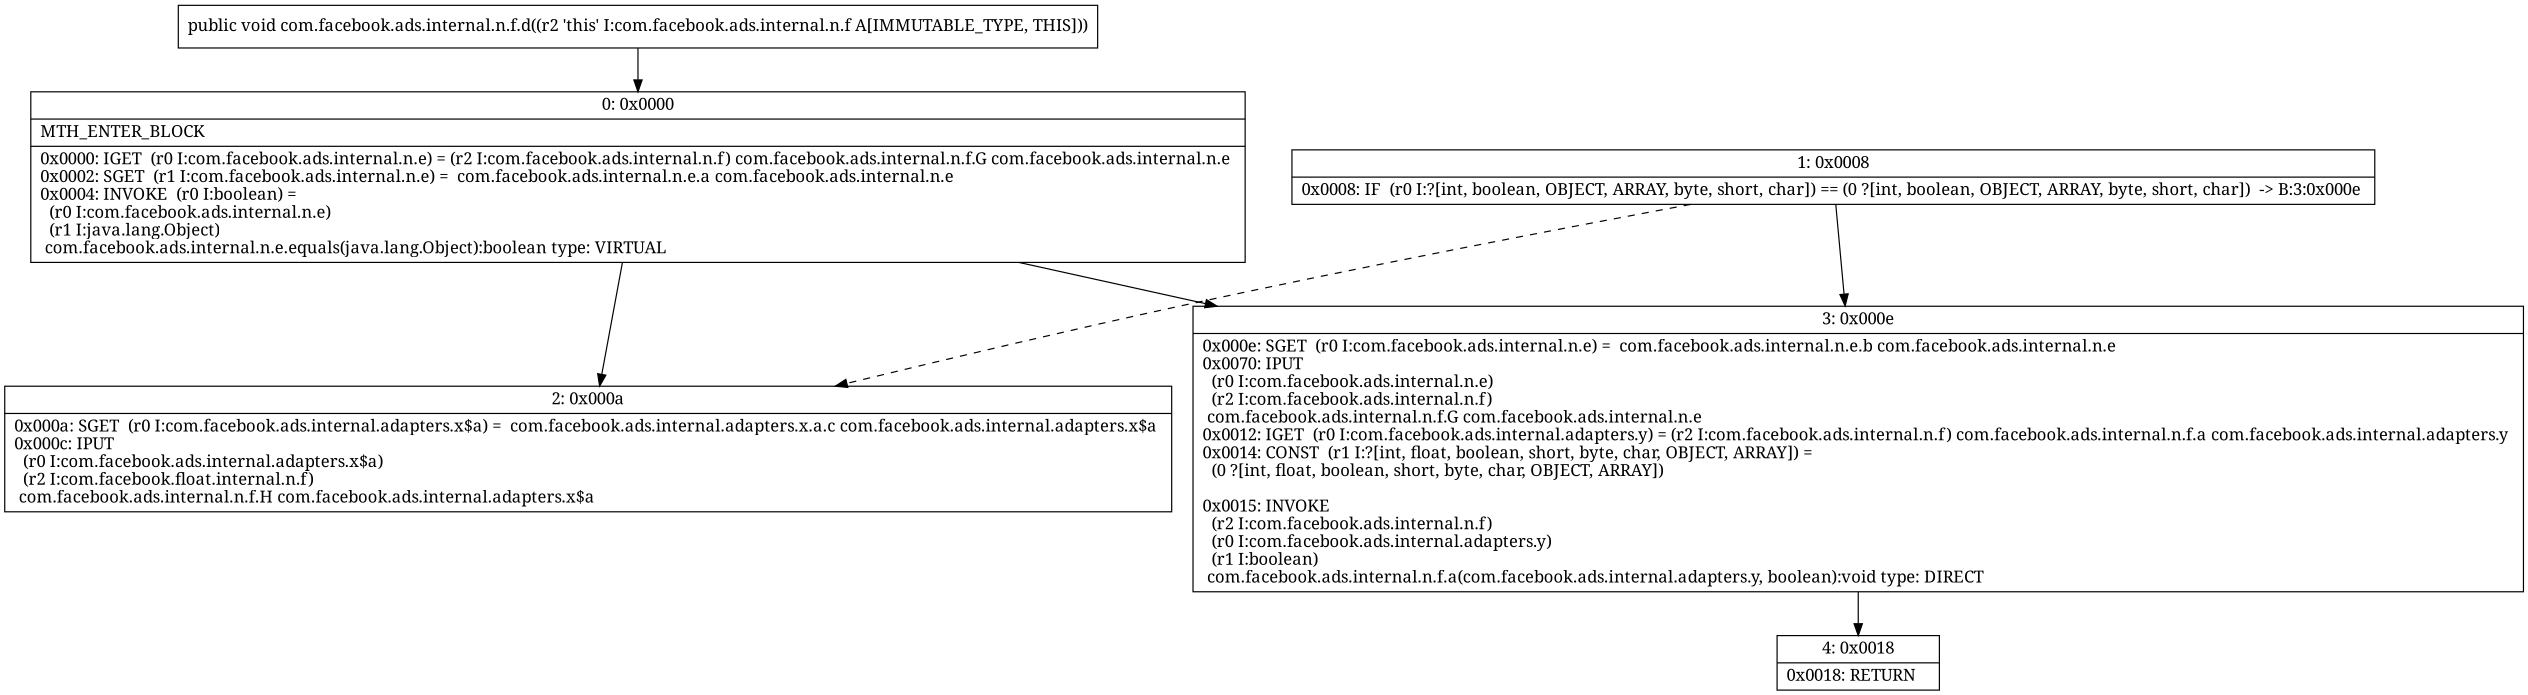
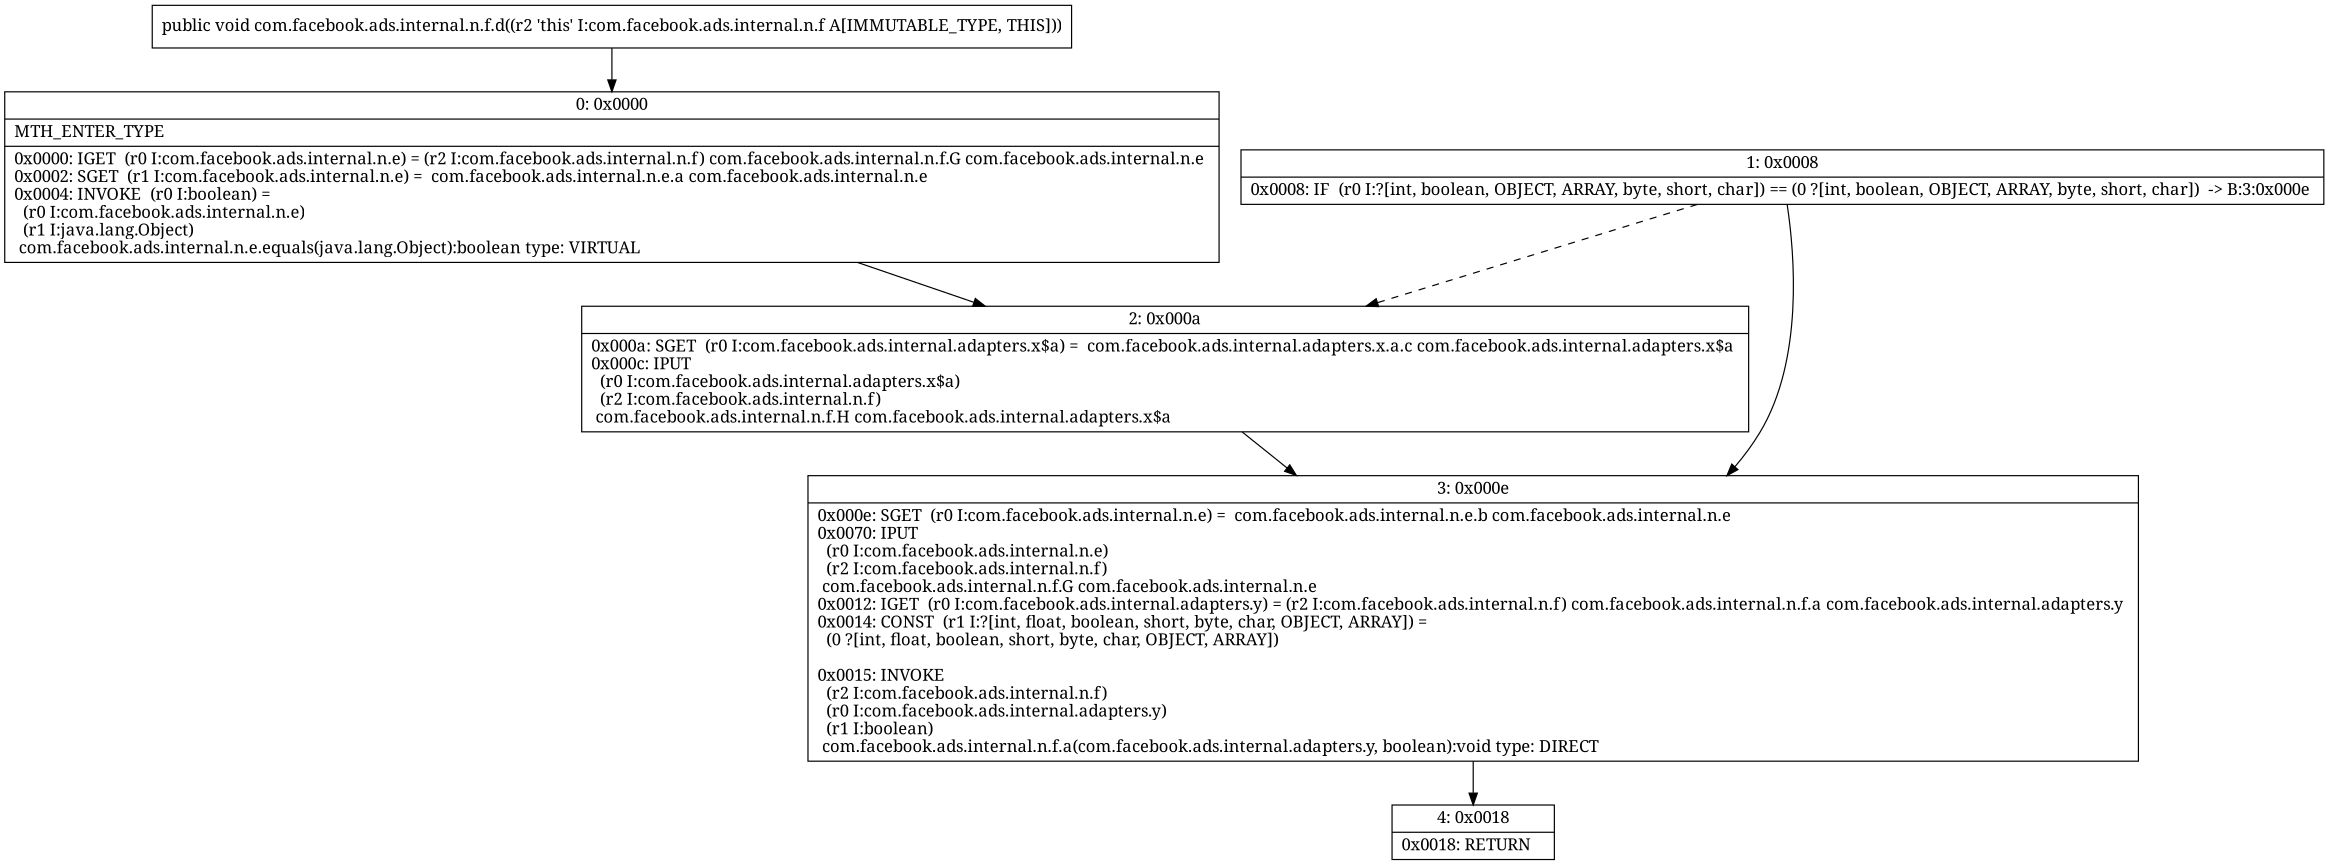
node "0: 0x0000": text "MTH_ENTER_BLOCK" -> "MTH_ENTER_TYPE"
edge "0: 0x0000" -> "3: 0x000e": now "2: 0x000a" -> "3: 0x000e"
node "2: 0x000a": text "(r2 I:com.facebook.float.internal.n.f)" -> "(r2 I:com.facebook.ads.internal.n.f)"
